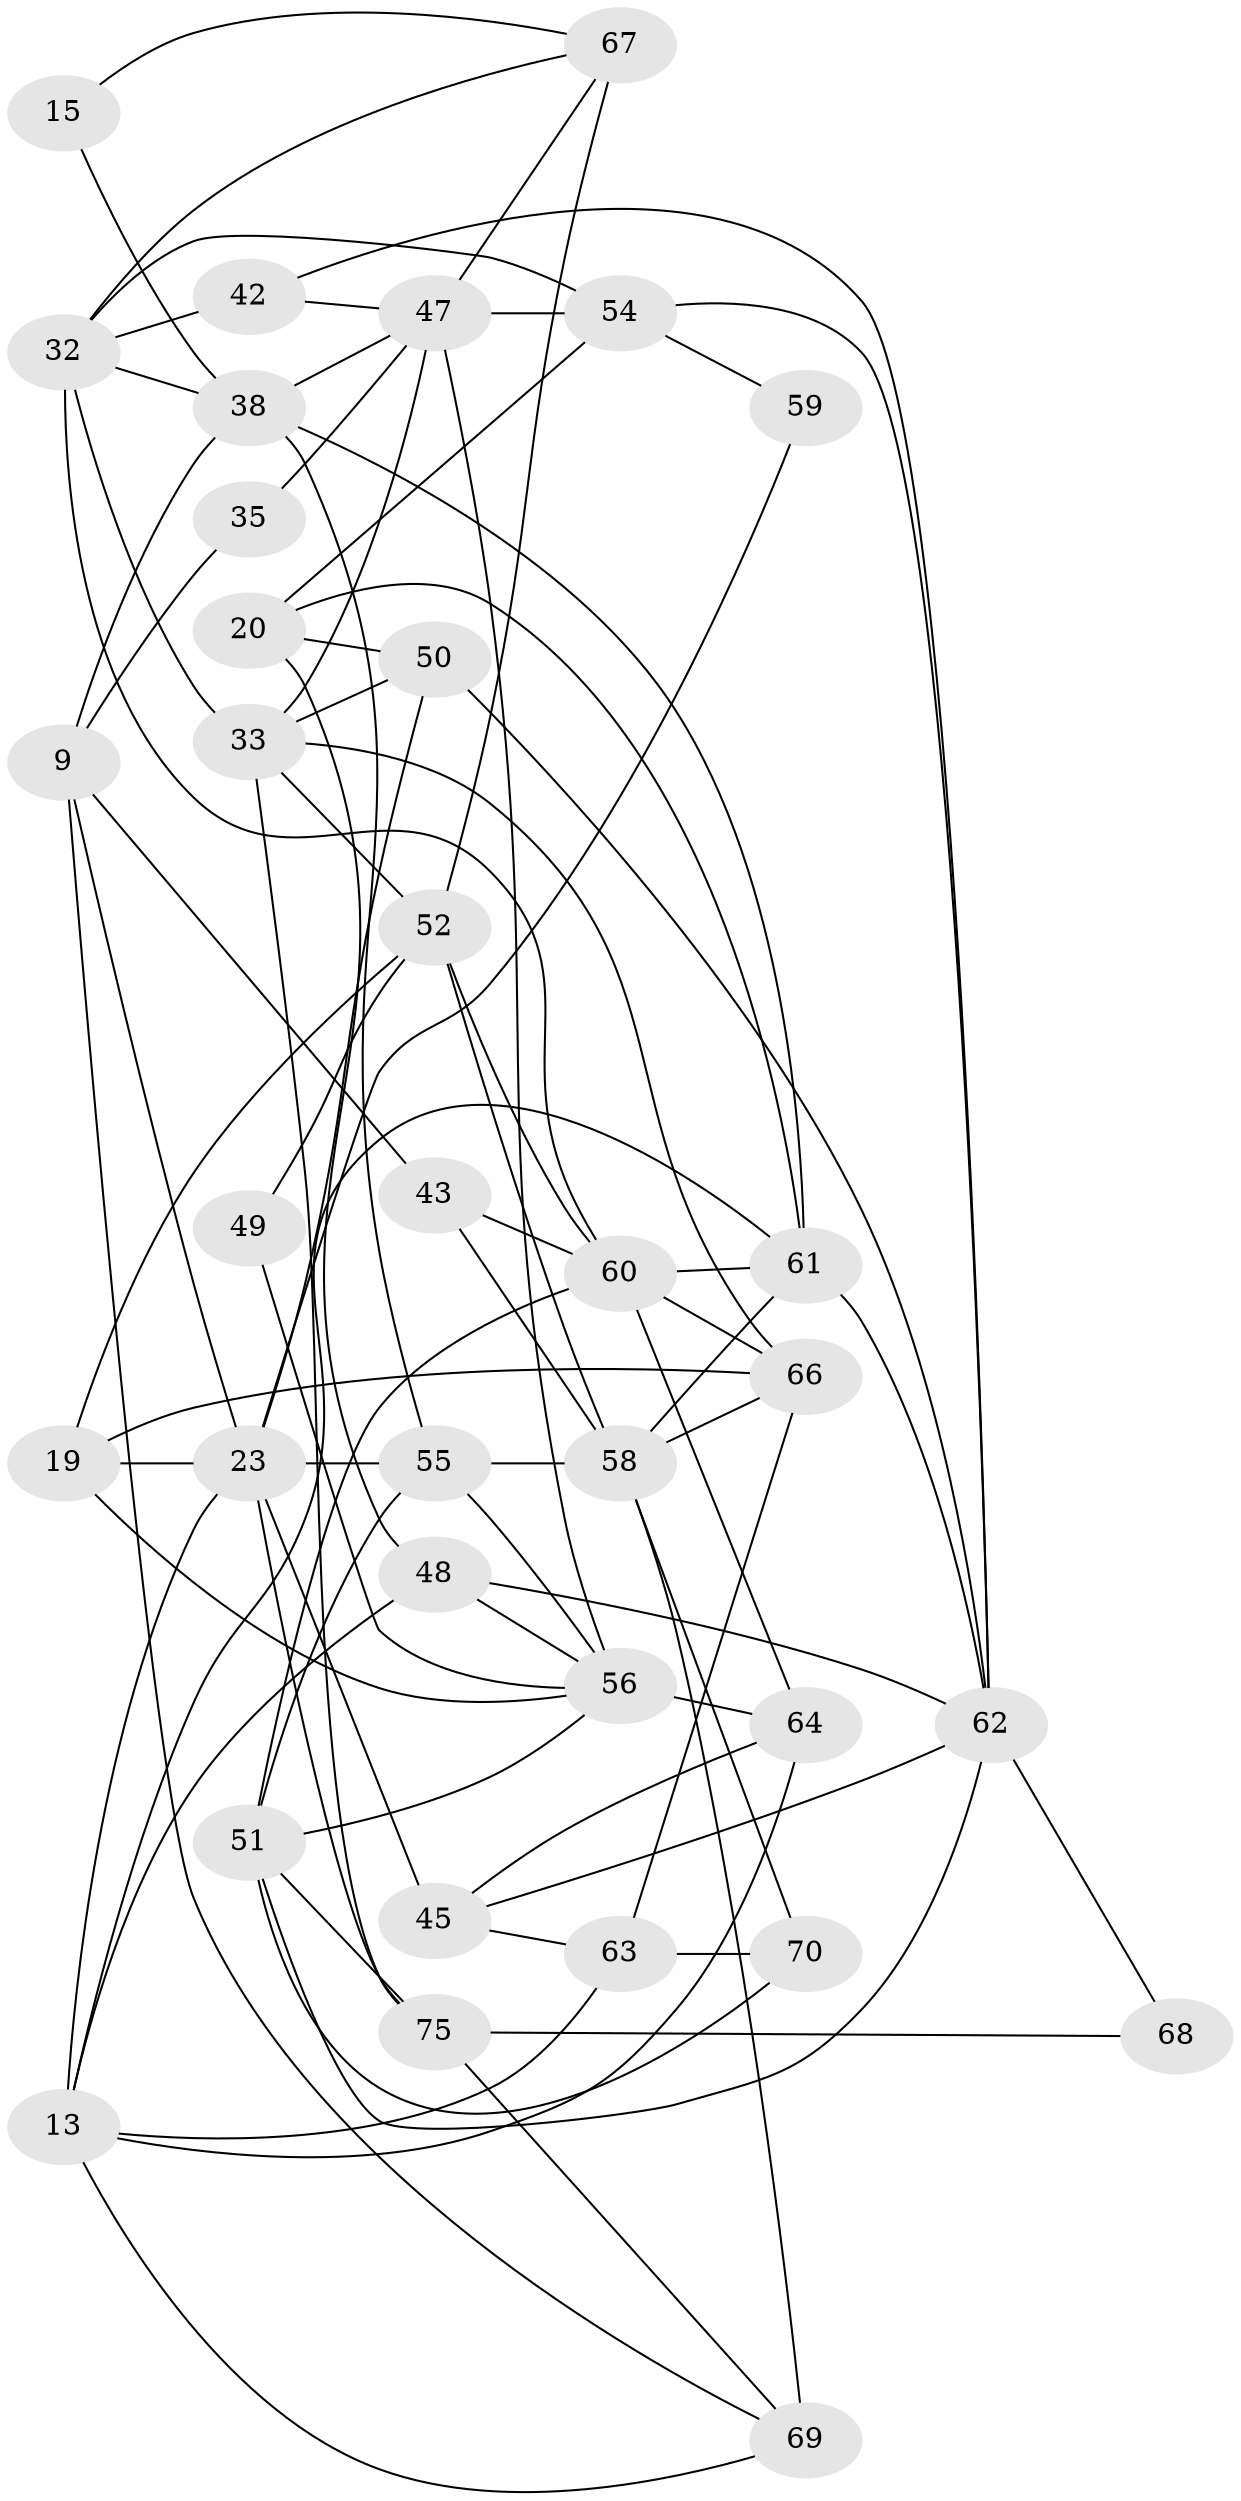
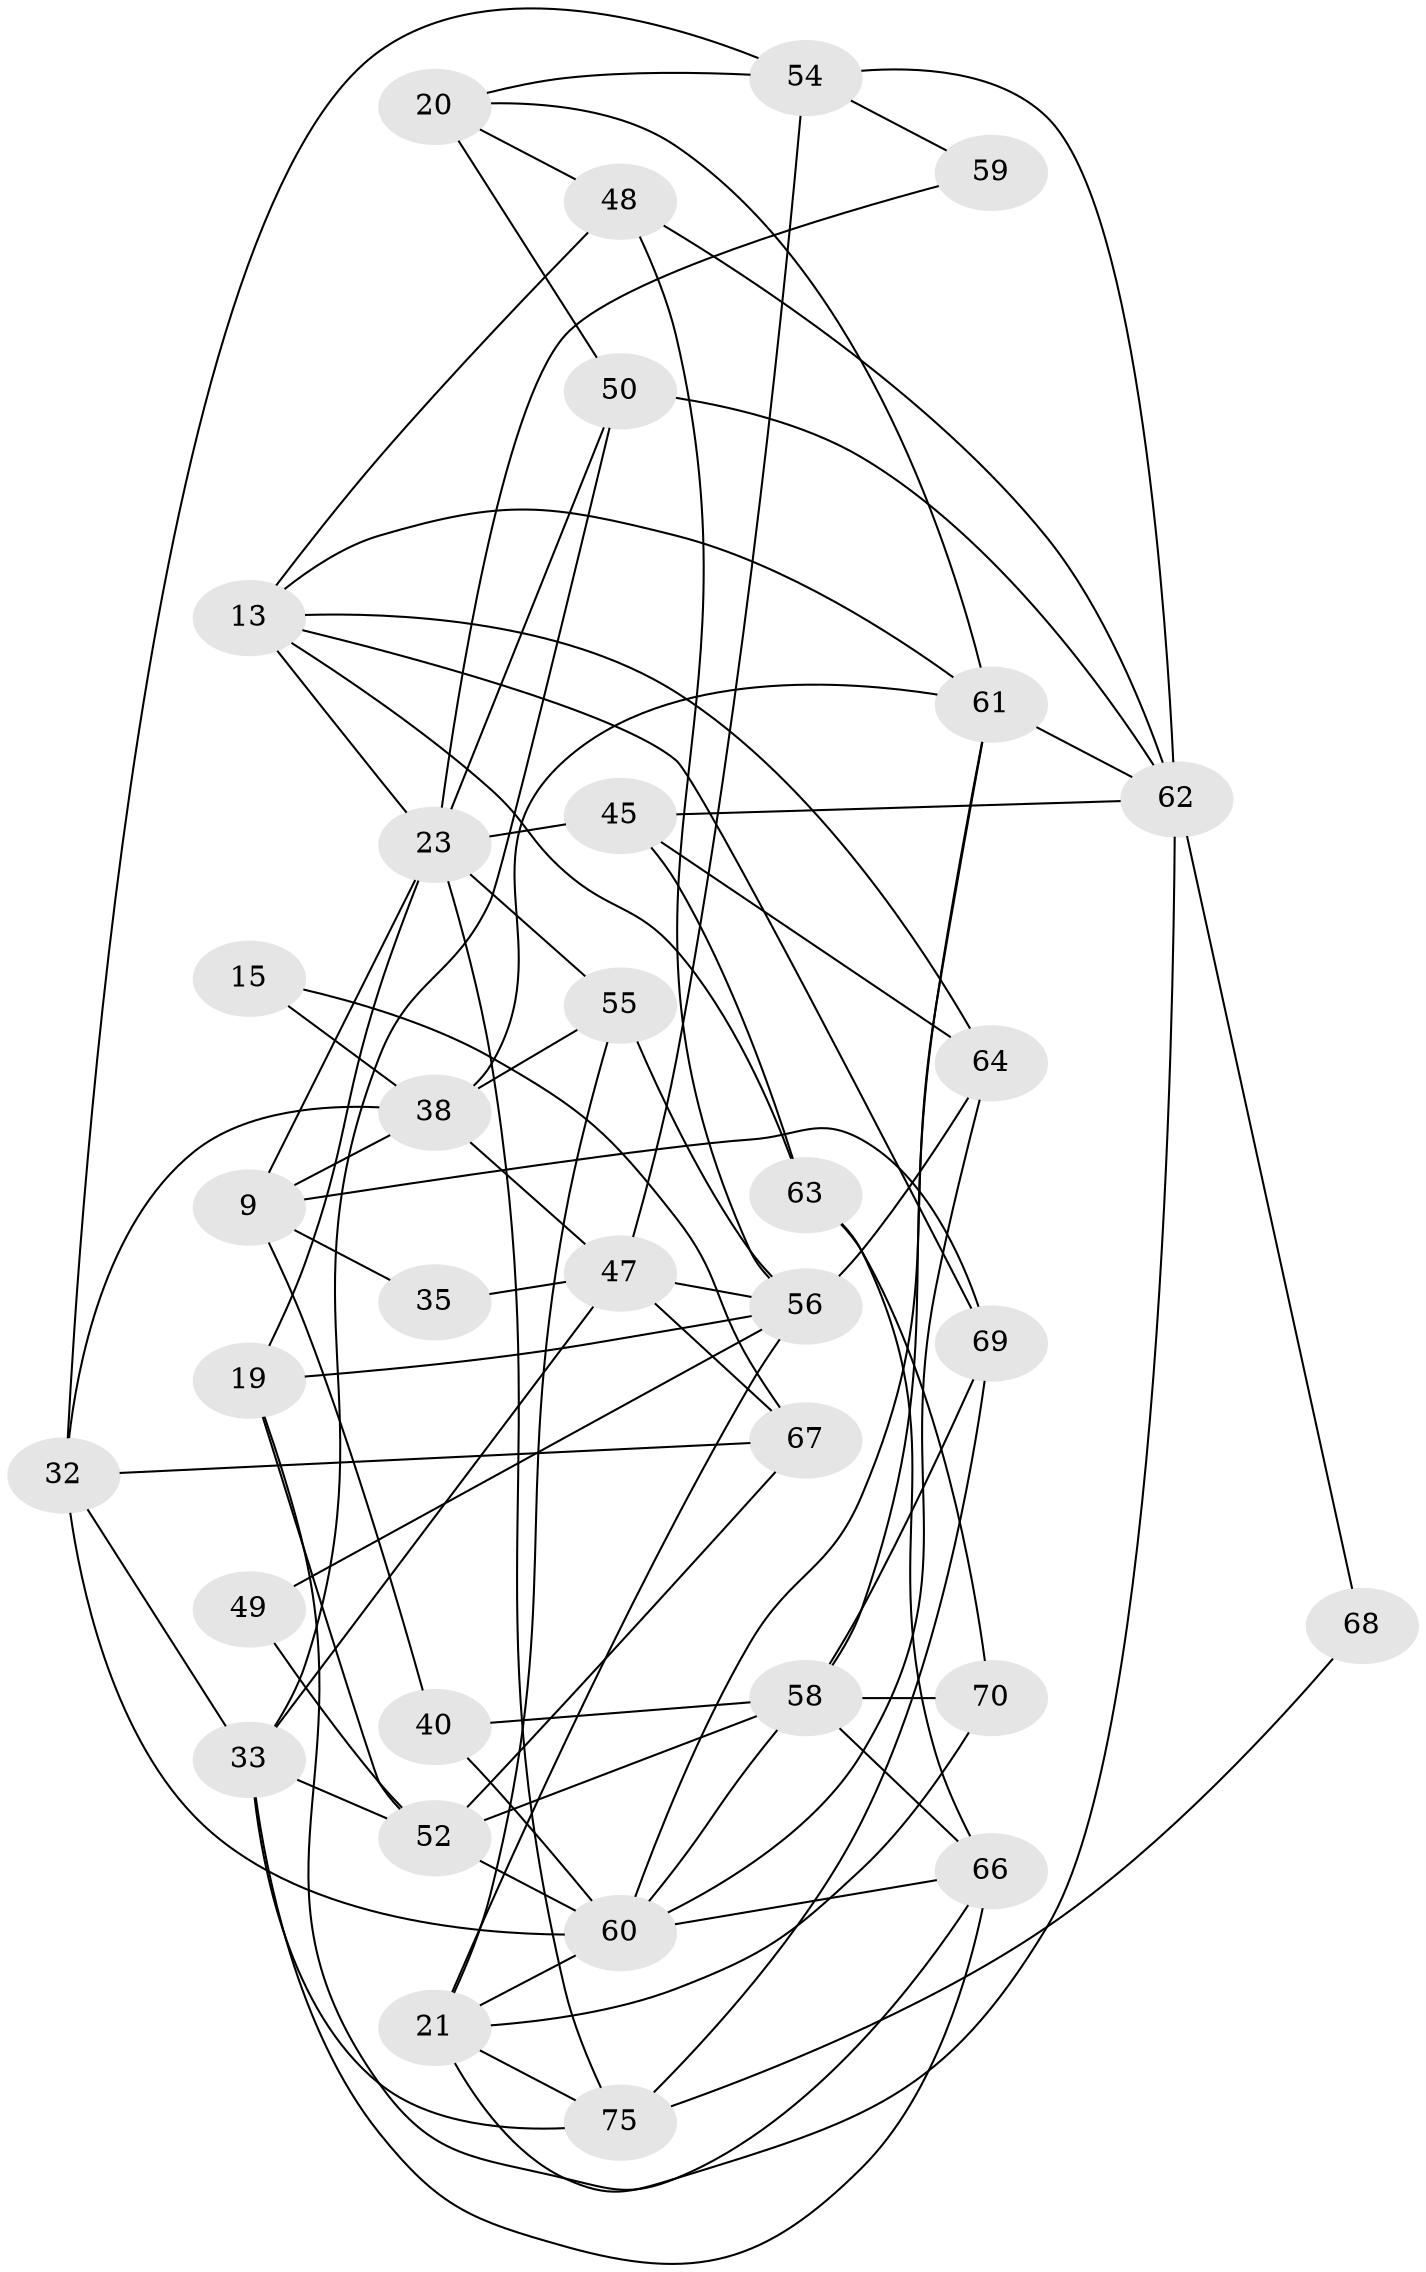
node "42": removed
node "43": label "43" -> "40"
edge "55" -- "58": now "60" -- "58"
node "51": label "51" -> "21"
